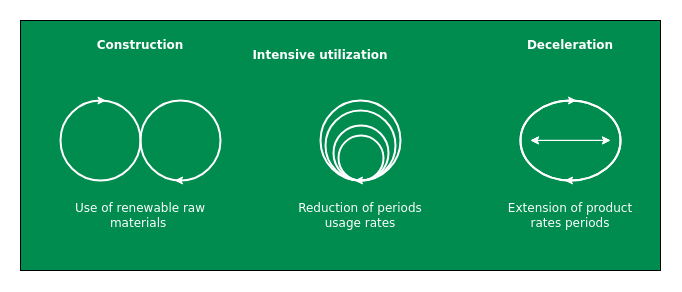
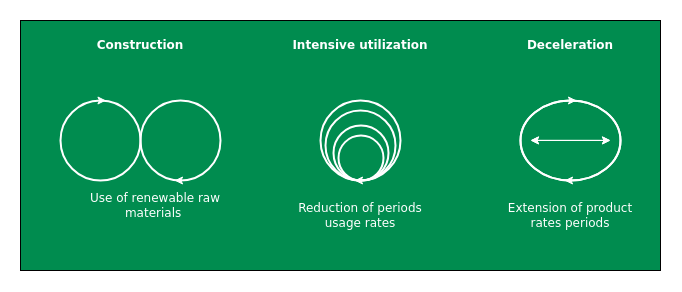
node "Intensive utilization": moved (321, 56) -> (361, 46)
node "Use of renewable raw materials": moved (141, 216) -> (156, 206)
